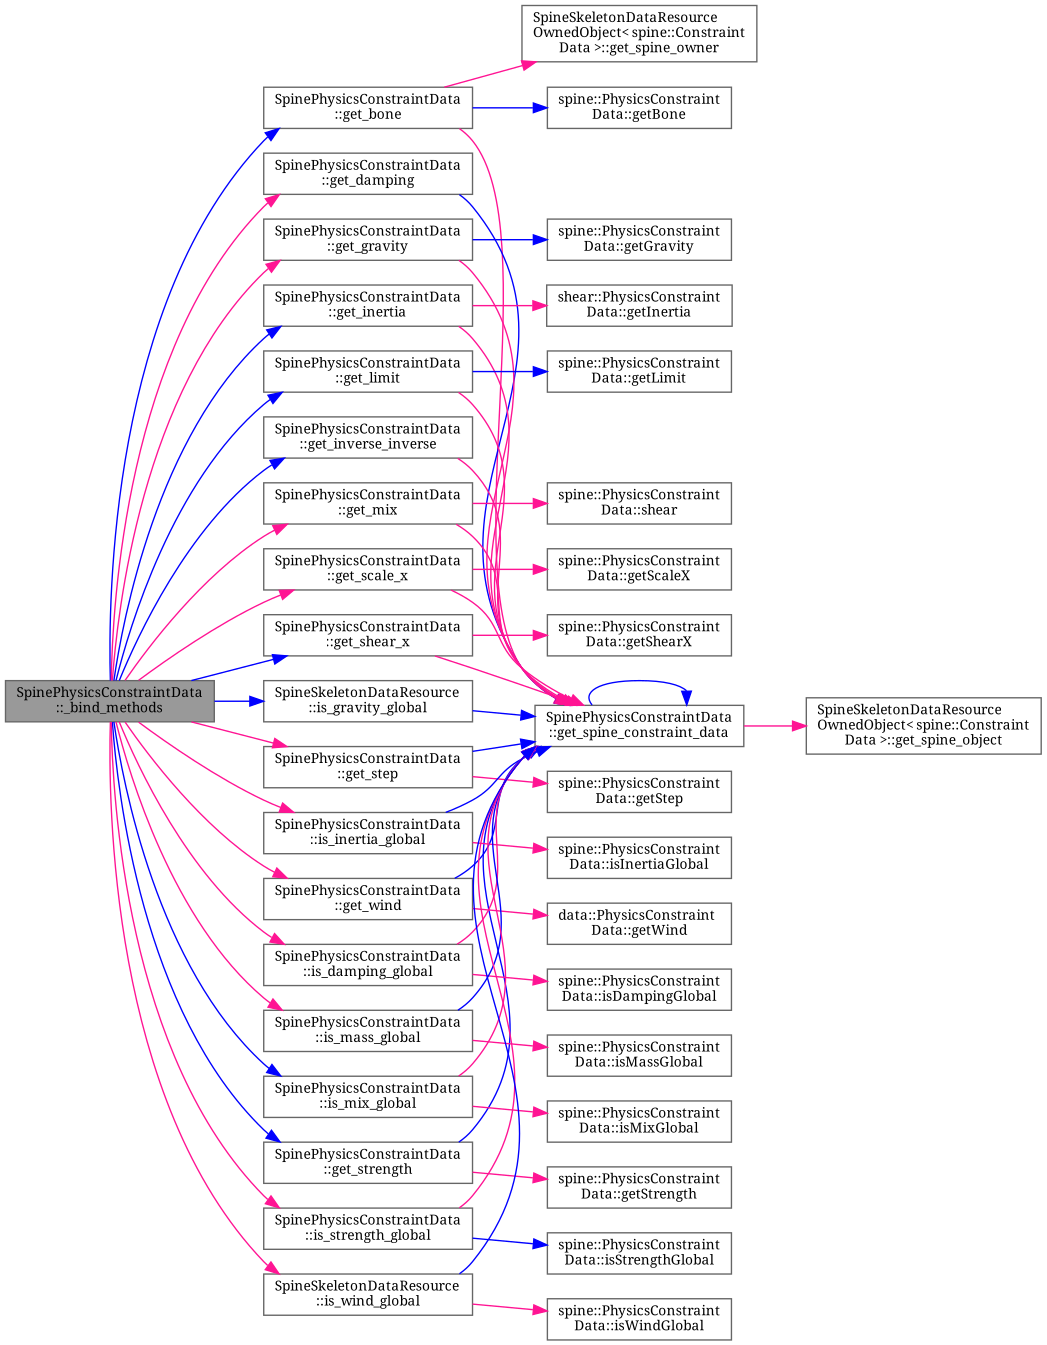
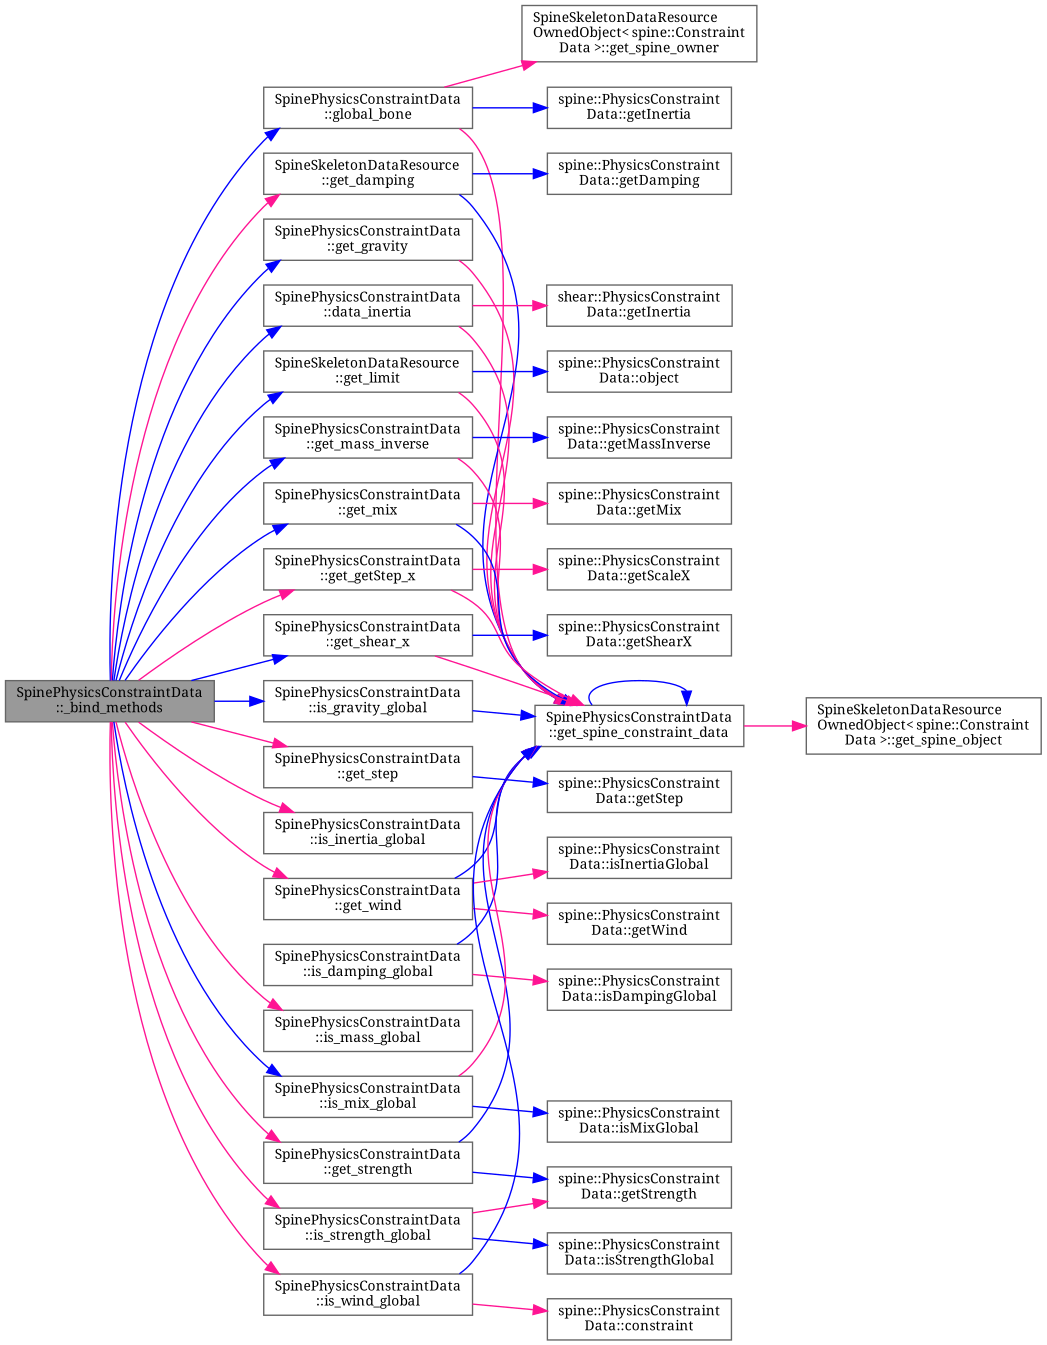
node "SpinePhysicsConstraintData ::get_bone": label "SpinePhysicsConstraintData ::get_bone" -> "SpinePhysicsConstraintData ::global_bone"
node "spine::PhysicsConstraint Data::getBone": label "spine::PhysicsConstraint Data::getBone" -> "spine::PhysicsConstraint Data::getInertia"
node "SpinePhysicsConstraintData ::get_damping": label "SpinePhysicsConstraintData ::get_damping" -> "SpineSkeletonDataResource ::get_damping"
node "spine::PhysicsConstraint Data::getDamping": added
node "spine::PhysicsConstraint Data::getGravity": removed
node "SpinePhysicsConstraintData ::get_inertia": label "SpinePhysicsConstraintData ::get_inertia" -> "SpinePhysicsConstraintData ::data_inertia"
node "SpinePhysicsConstraintData ::get_limit": label "SpinePhysicsConstraintData ::get_limit" -> "SpineSkeletonDataResource ::get_limit"
node "spine::PhysicsConstraint Data::getLimit": label "spine::PhysicsConstraint Data::getLimit" -> "spine::PhysicsConstraint Data::object"
node "SpinePhysicsConstraintData ::get_inverse_inverse": label "SpinePhysicsConstraintData ::get_inverse_inverse" -> "SpinePhysicsConstraintData ::get_mass_inverse"
node "spine::PhysicsConstraint Data::getMassInverse": added
edge "SpinePhysicsConstraintData ::_bind_methods" -> "SpinePhysicsConstraintData ::get_gravity": color deeppink -> blue
node "spine::PhysicsConstraint Data::shear": label "spine::PhysicsConstraint Data::shear" -> "spine::PhysicsConstraint Data::getMix"
node "SpinePhysicsConstraintData ::get_scale_x": label "SpinePhysicsConstraintData ::get_scale_x" -> "SpinePhysicsConstraintData ::get_getStep_x"
edge "SpinePhysicsConstraintData ::_bind_methods" -> "SpinePhysicsConstraintData ::get_mix": color deeppink -> blue
edge "SpinePhysicsConstraintData ::get_mix" -> "SpinePhysicsConstraintData ::get_spine_constraint_data": color deeppink -> blue
edge "SpinePhysicsConstraintData ::get_shear_x" -> "spine::PhysicsConstraint Data::getShearX": color deeppink -> blue
node "SpineSkeletonDataResource ::is_gravity_global": label "SpineSkeletonDataResource ::is_gravity_global" -> "SpinePhysicsConstraintData ::is_gravity_global"
edge "SpinePhysicsConstraintData ::get_step" -> "SpinePhysicsConstraintData ::get_spine_constraint_data": removed
edge "SpinePhysicsConstraintData ::get_step" -> "spine::PhysicsConstraint Data::getStep": color deeppink -> blue
edge "SpinePhysicsConstraintData ::is_inertia_global" -> "SpinePhysicsConstraintData ::get_spine_constraint_data": removed
edge "SpinePhysicsConstraintData ::_bind_methods" -> "SpinePhysicsConstraintData ::is_damping_global": removed
edge "SpinePhysicsConstraintData ::is_inertia_global" -> "spine::PhysicsConstraint Data::isInertiaGlobal": now "SpinePhysicsConstraintData ::get_wind" -> "spine::PhysicsConstraint Data::isInertiaGlobal"
edge "SpinePhysicsConstraintData ::is_damping_global" -> "SpinePhysicsConstraintData ::get_spine_constraint_data": color deeppink -> blue
edge "SpinePhysicsConstraintData ::is_mass_global" -> "SpinePhysicsConstraintData ::get_spine_constraint_data": removed
node "data::PhysicsConstraint Data::getWind": label "data::PhysicsConstraint Data::getWind" -> "spine::PhysicsConstraint Data::getWind"
edge "SpinePhysicsConstraintData ::_bind_methods" -> "SpinePhysicsConstraintData ::get_strength": color blue -> deeppink
edge "SpinePhysicsConstraintData ::is_strength_global" -> "SpinePhysicsConstraintData ::get_spine_constraint_data": now "SpinePhysicsConstraintData ::is_strength_global" -> "spine::PhysicsConstraint Data::getStrength"
node "spine::PhysicsConstraint Data::isMassGlobal": removed
edge "SpinePhysicsConstraintData ::is_mix_global" -> "spine::PhysicsConstraint Data::isMixGlobal": color deeppink -> blue
edge "SpinePhysicsConstraintData ::get_strength" -> "spine::PhysicsConstraint Data::getStrength": color deeppink -> blue
node "SpineSkeletonDataResource ::is_wind_global": label "SpineSkeletonDataResource ::is_wind_global" -> "SpinePhysicsConstraintData ::is_wind_global"
node "spine::PhysicsConstraint Data::isWindGlobal": label "spine::PhysicsConstraint Data::isWindGlobal" -> "spine::PhysicsConstraint Data::constraint"
